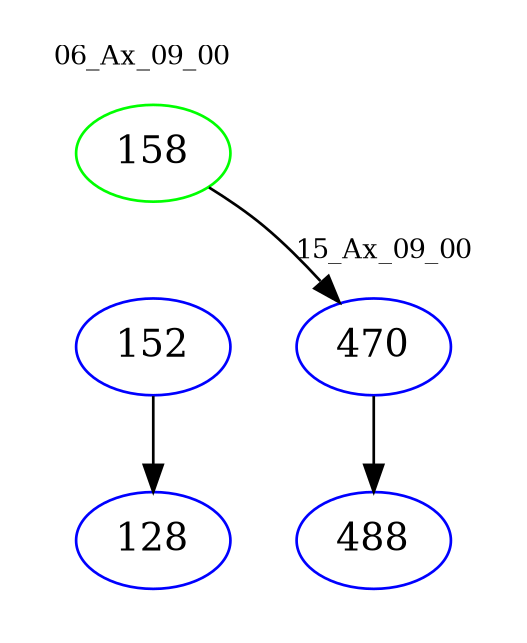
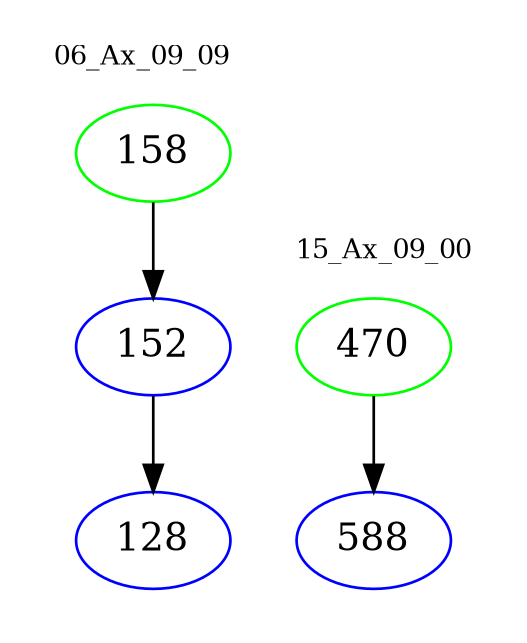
cluster "06_Ax_09_00": label "06_Ax_09_00" -> "06_Ax_09_09"
edge "158" -> "470": now "158" -> "152"
node "470": color blue -> green
node "488": label "488" -> "588"
